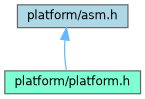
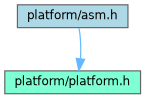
edge "platform/platform.h" -> "platform/asm.h": reversed
